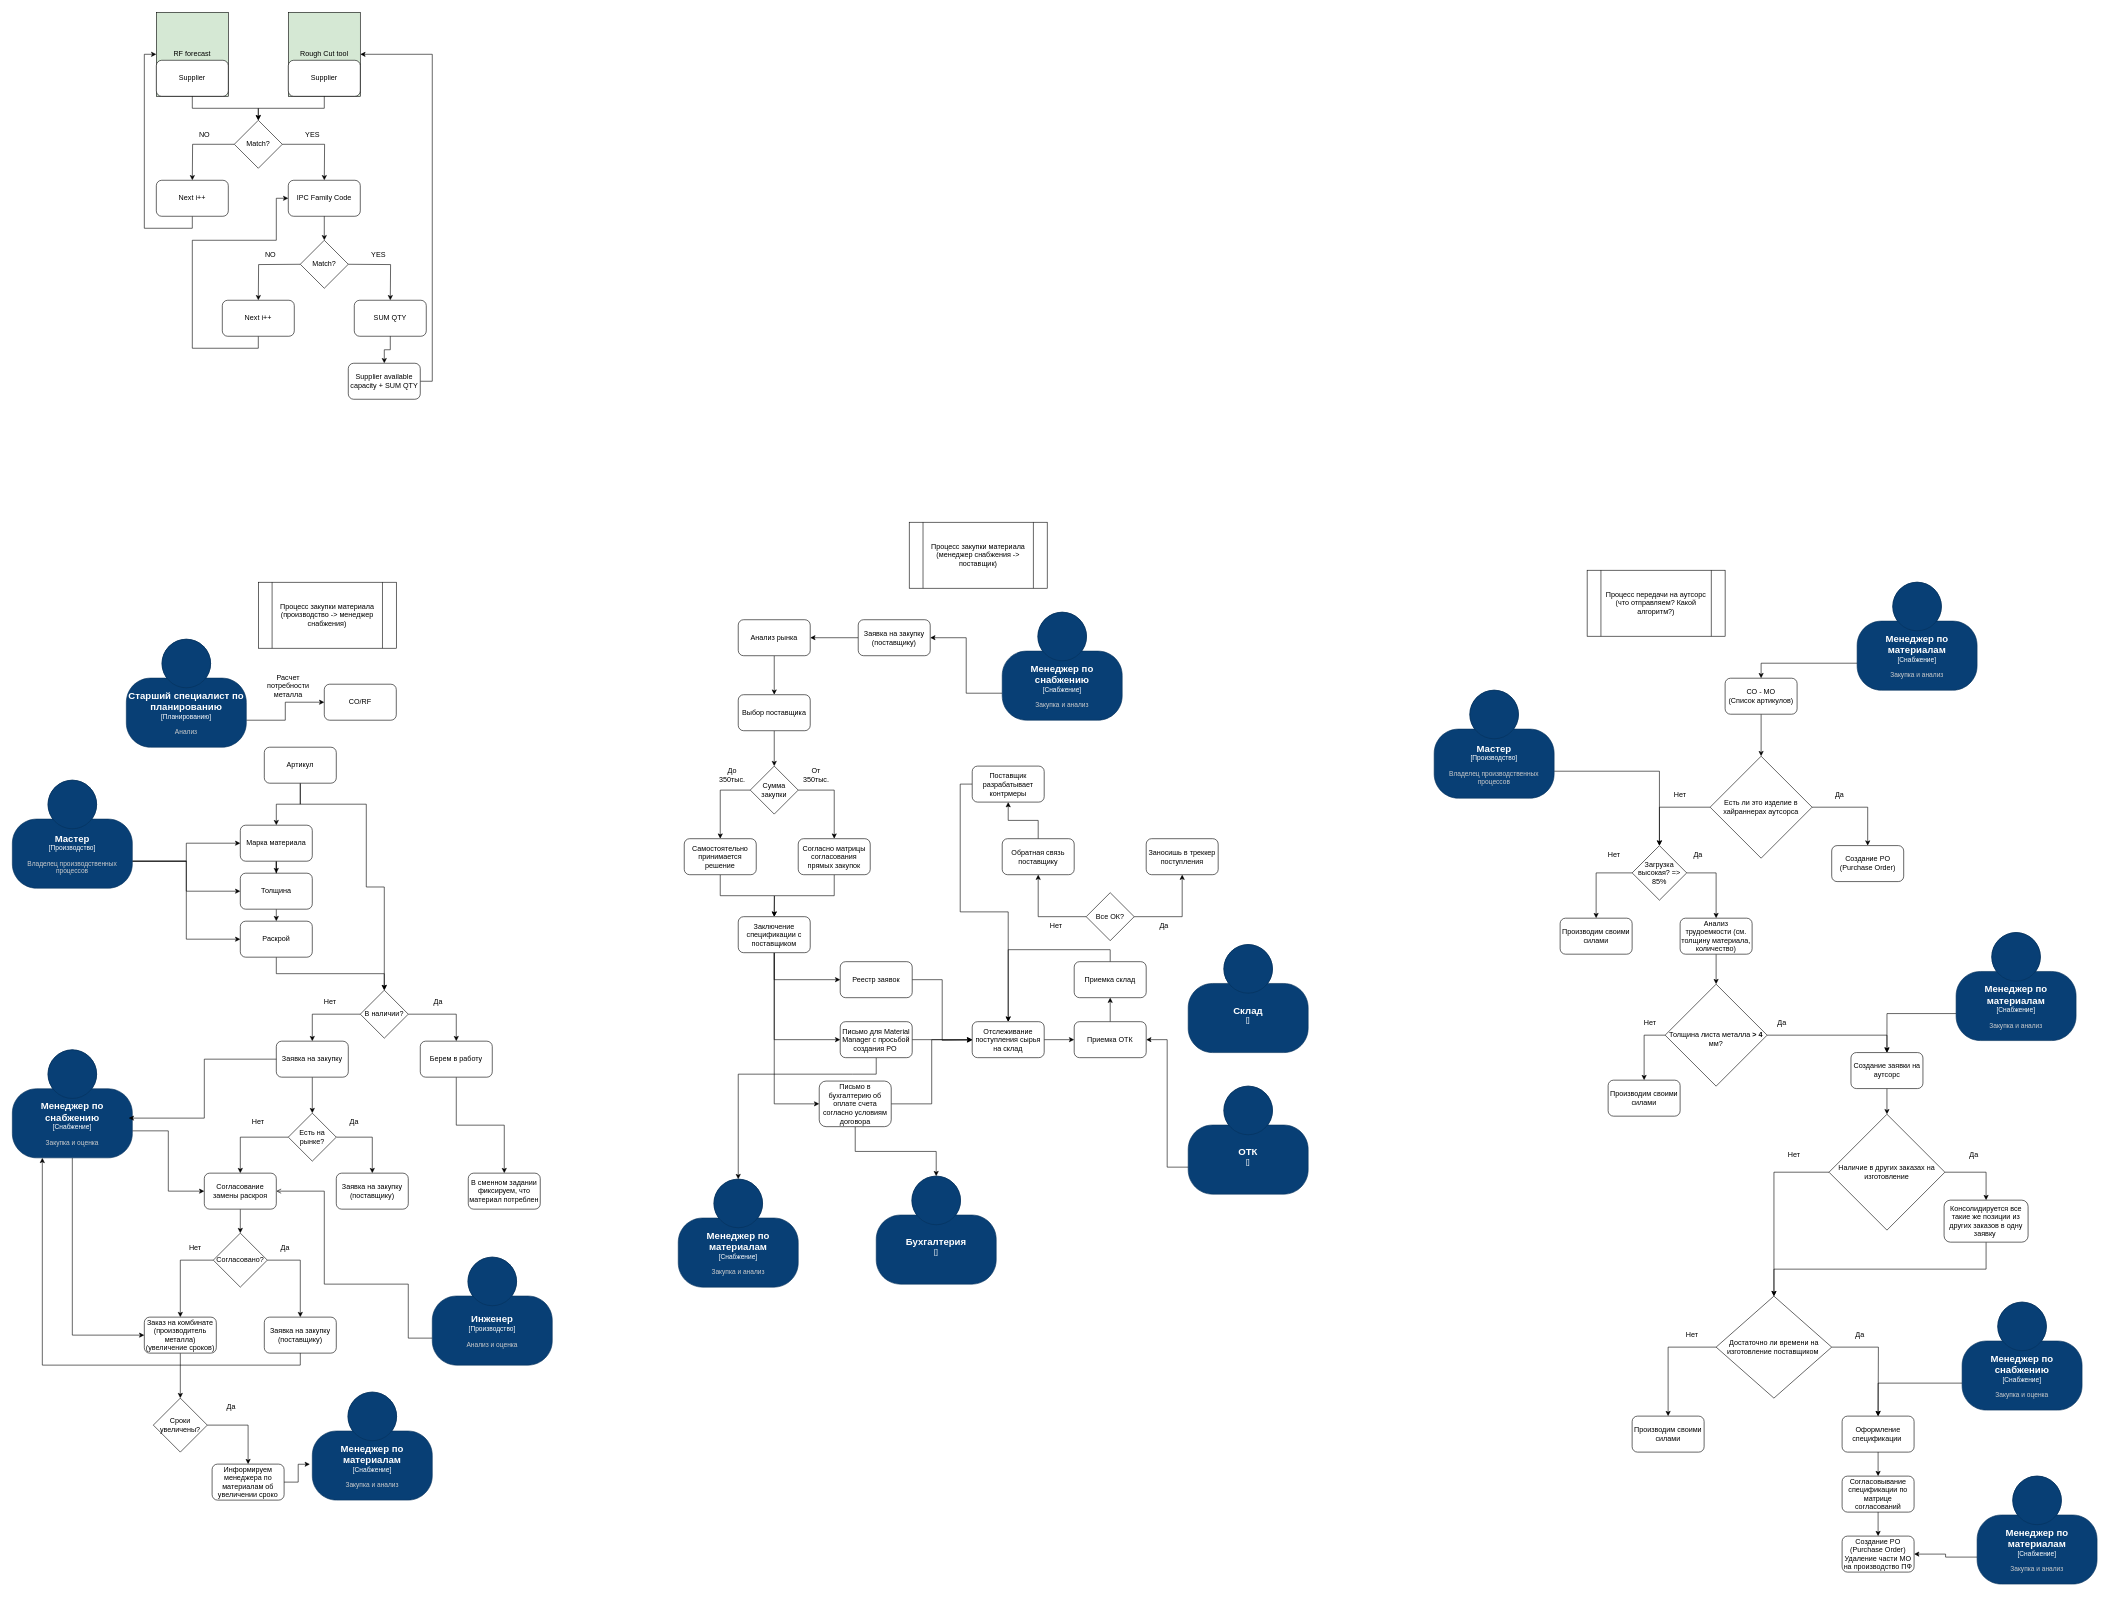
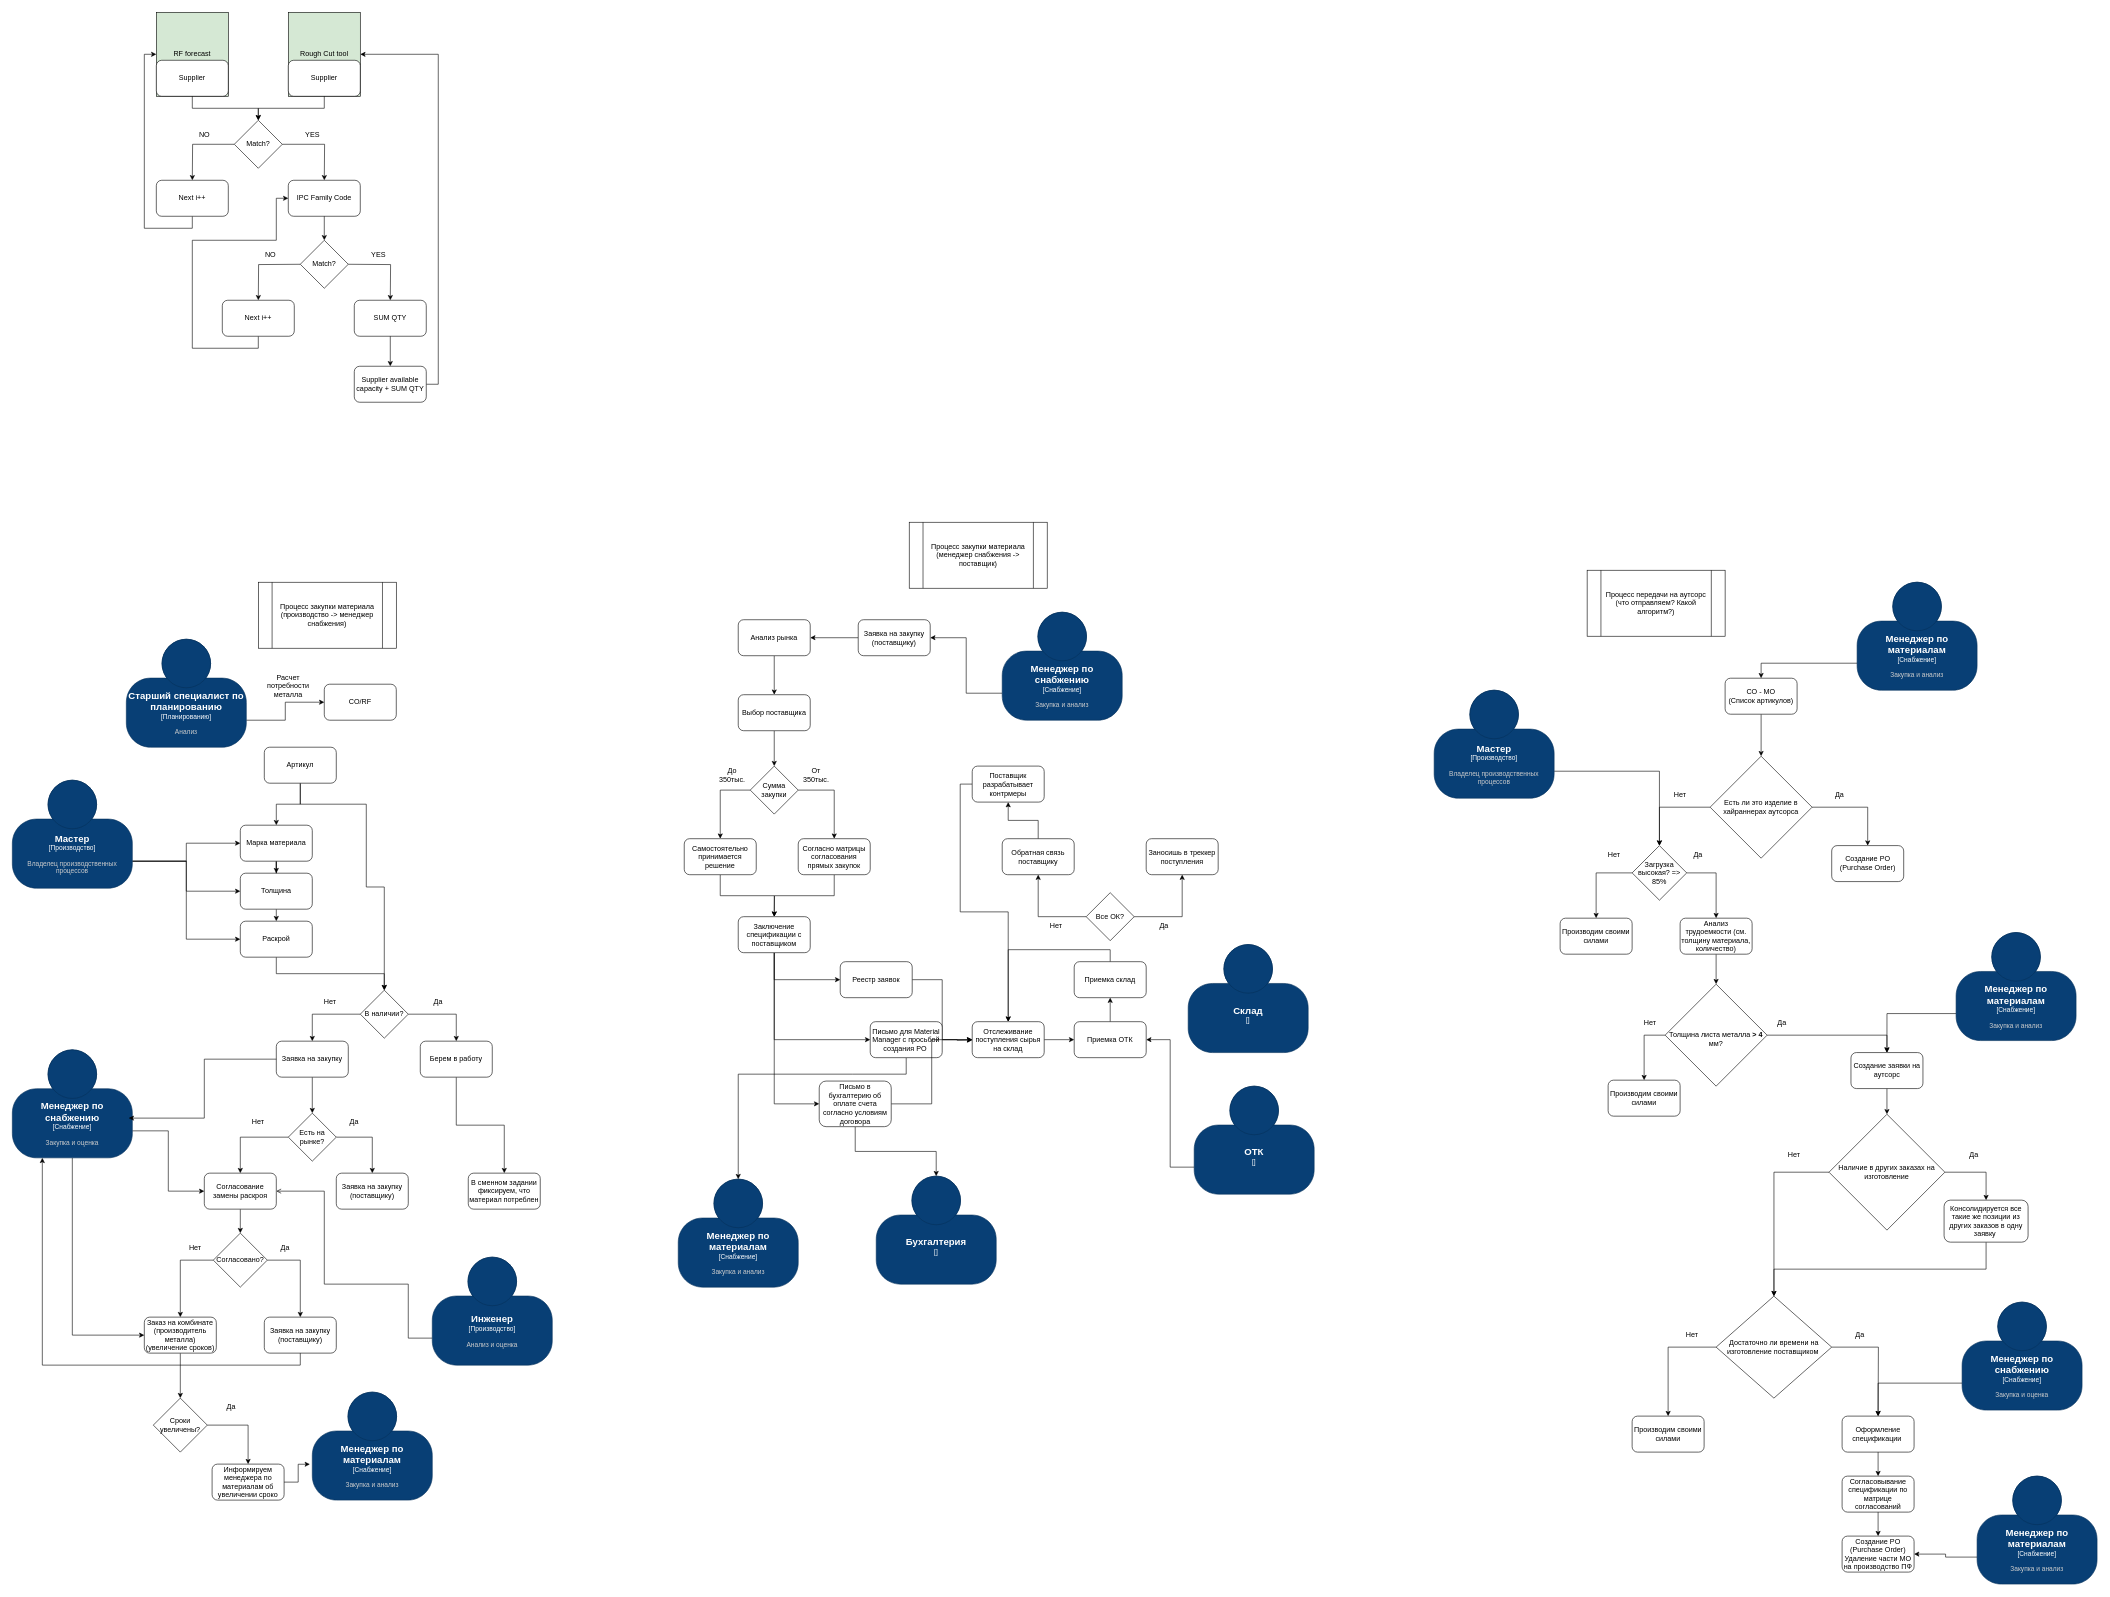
node "Supplier available capacity + SUM QTY": moved (384, 381) -> (390, 384)
node "Письмо для Material Manager с просьбой создания PO": moved (876, 1040) -> (906, 1040)
node "ОТК []": moved (1248, 1140) -> (1254, 1140)
